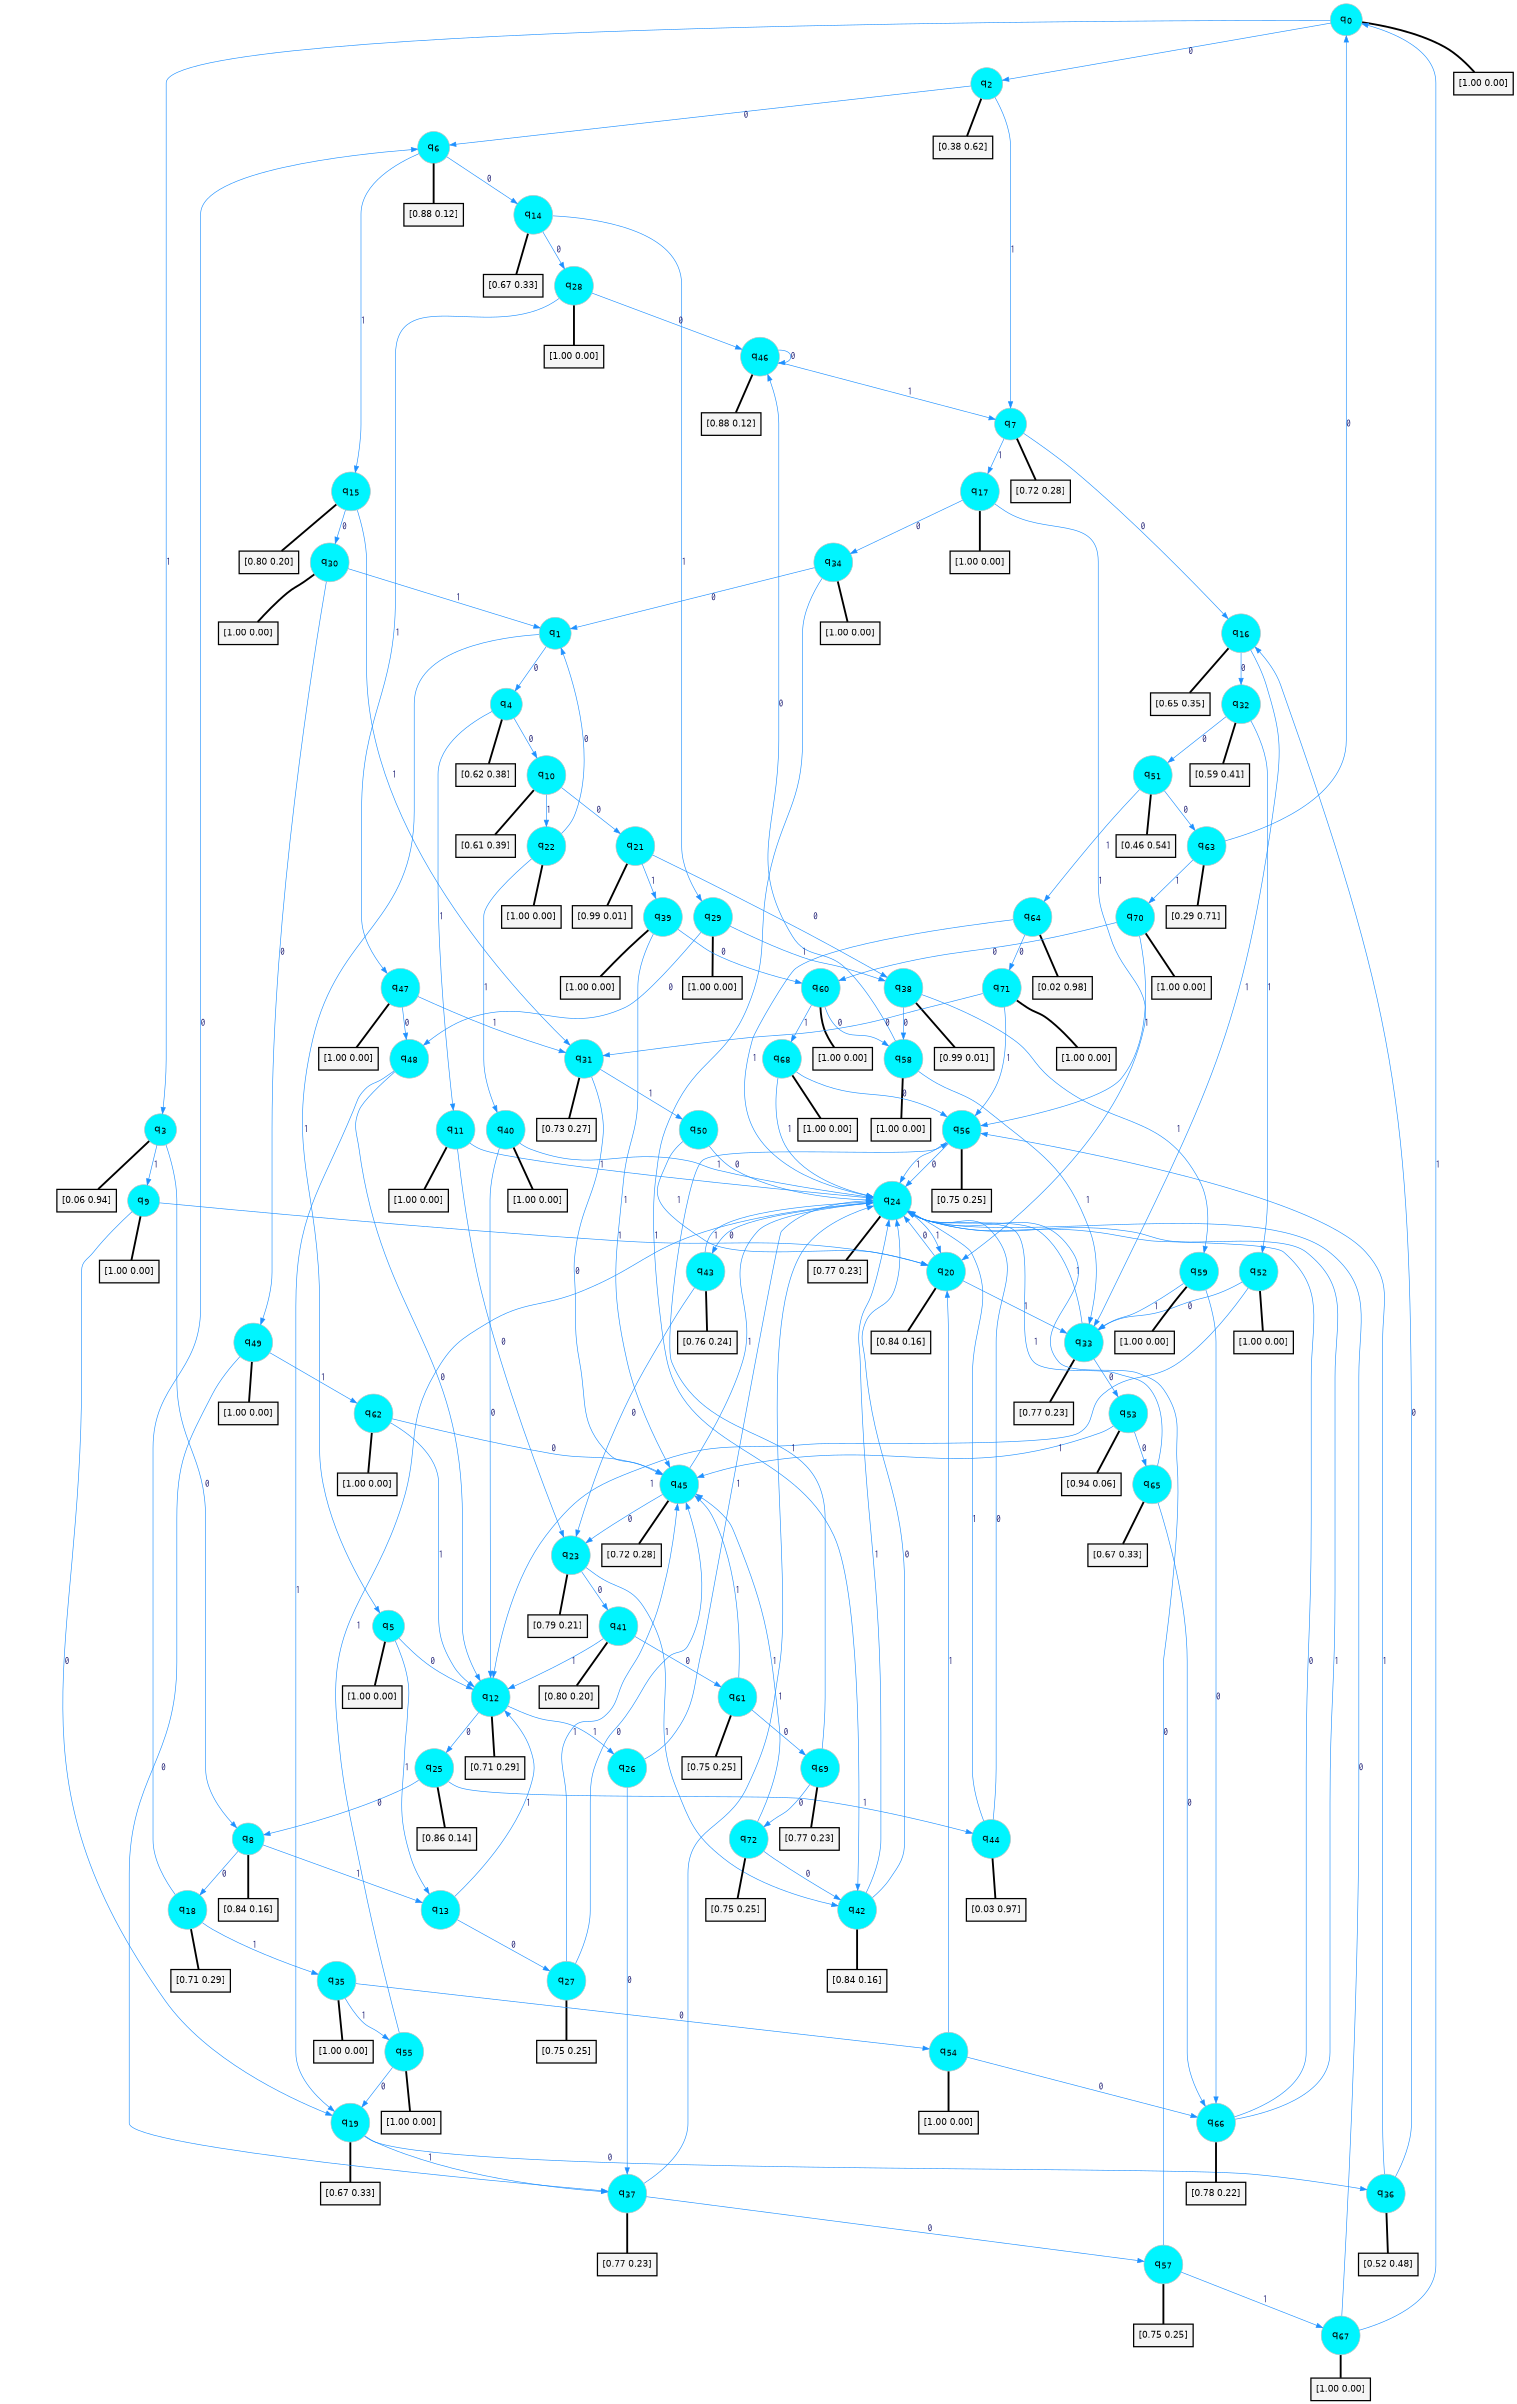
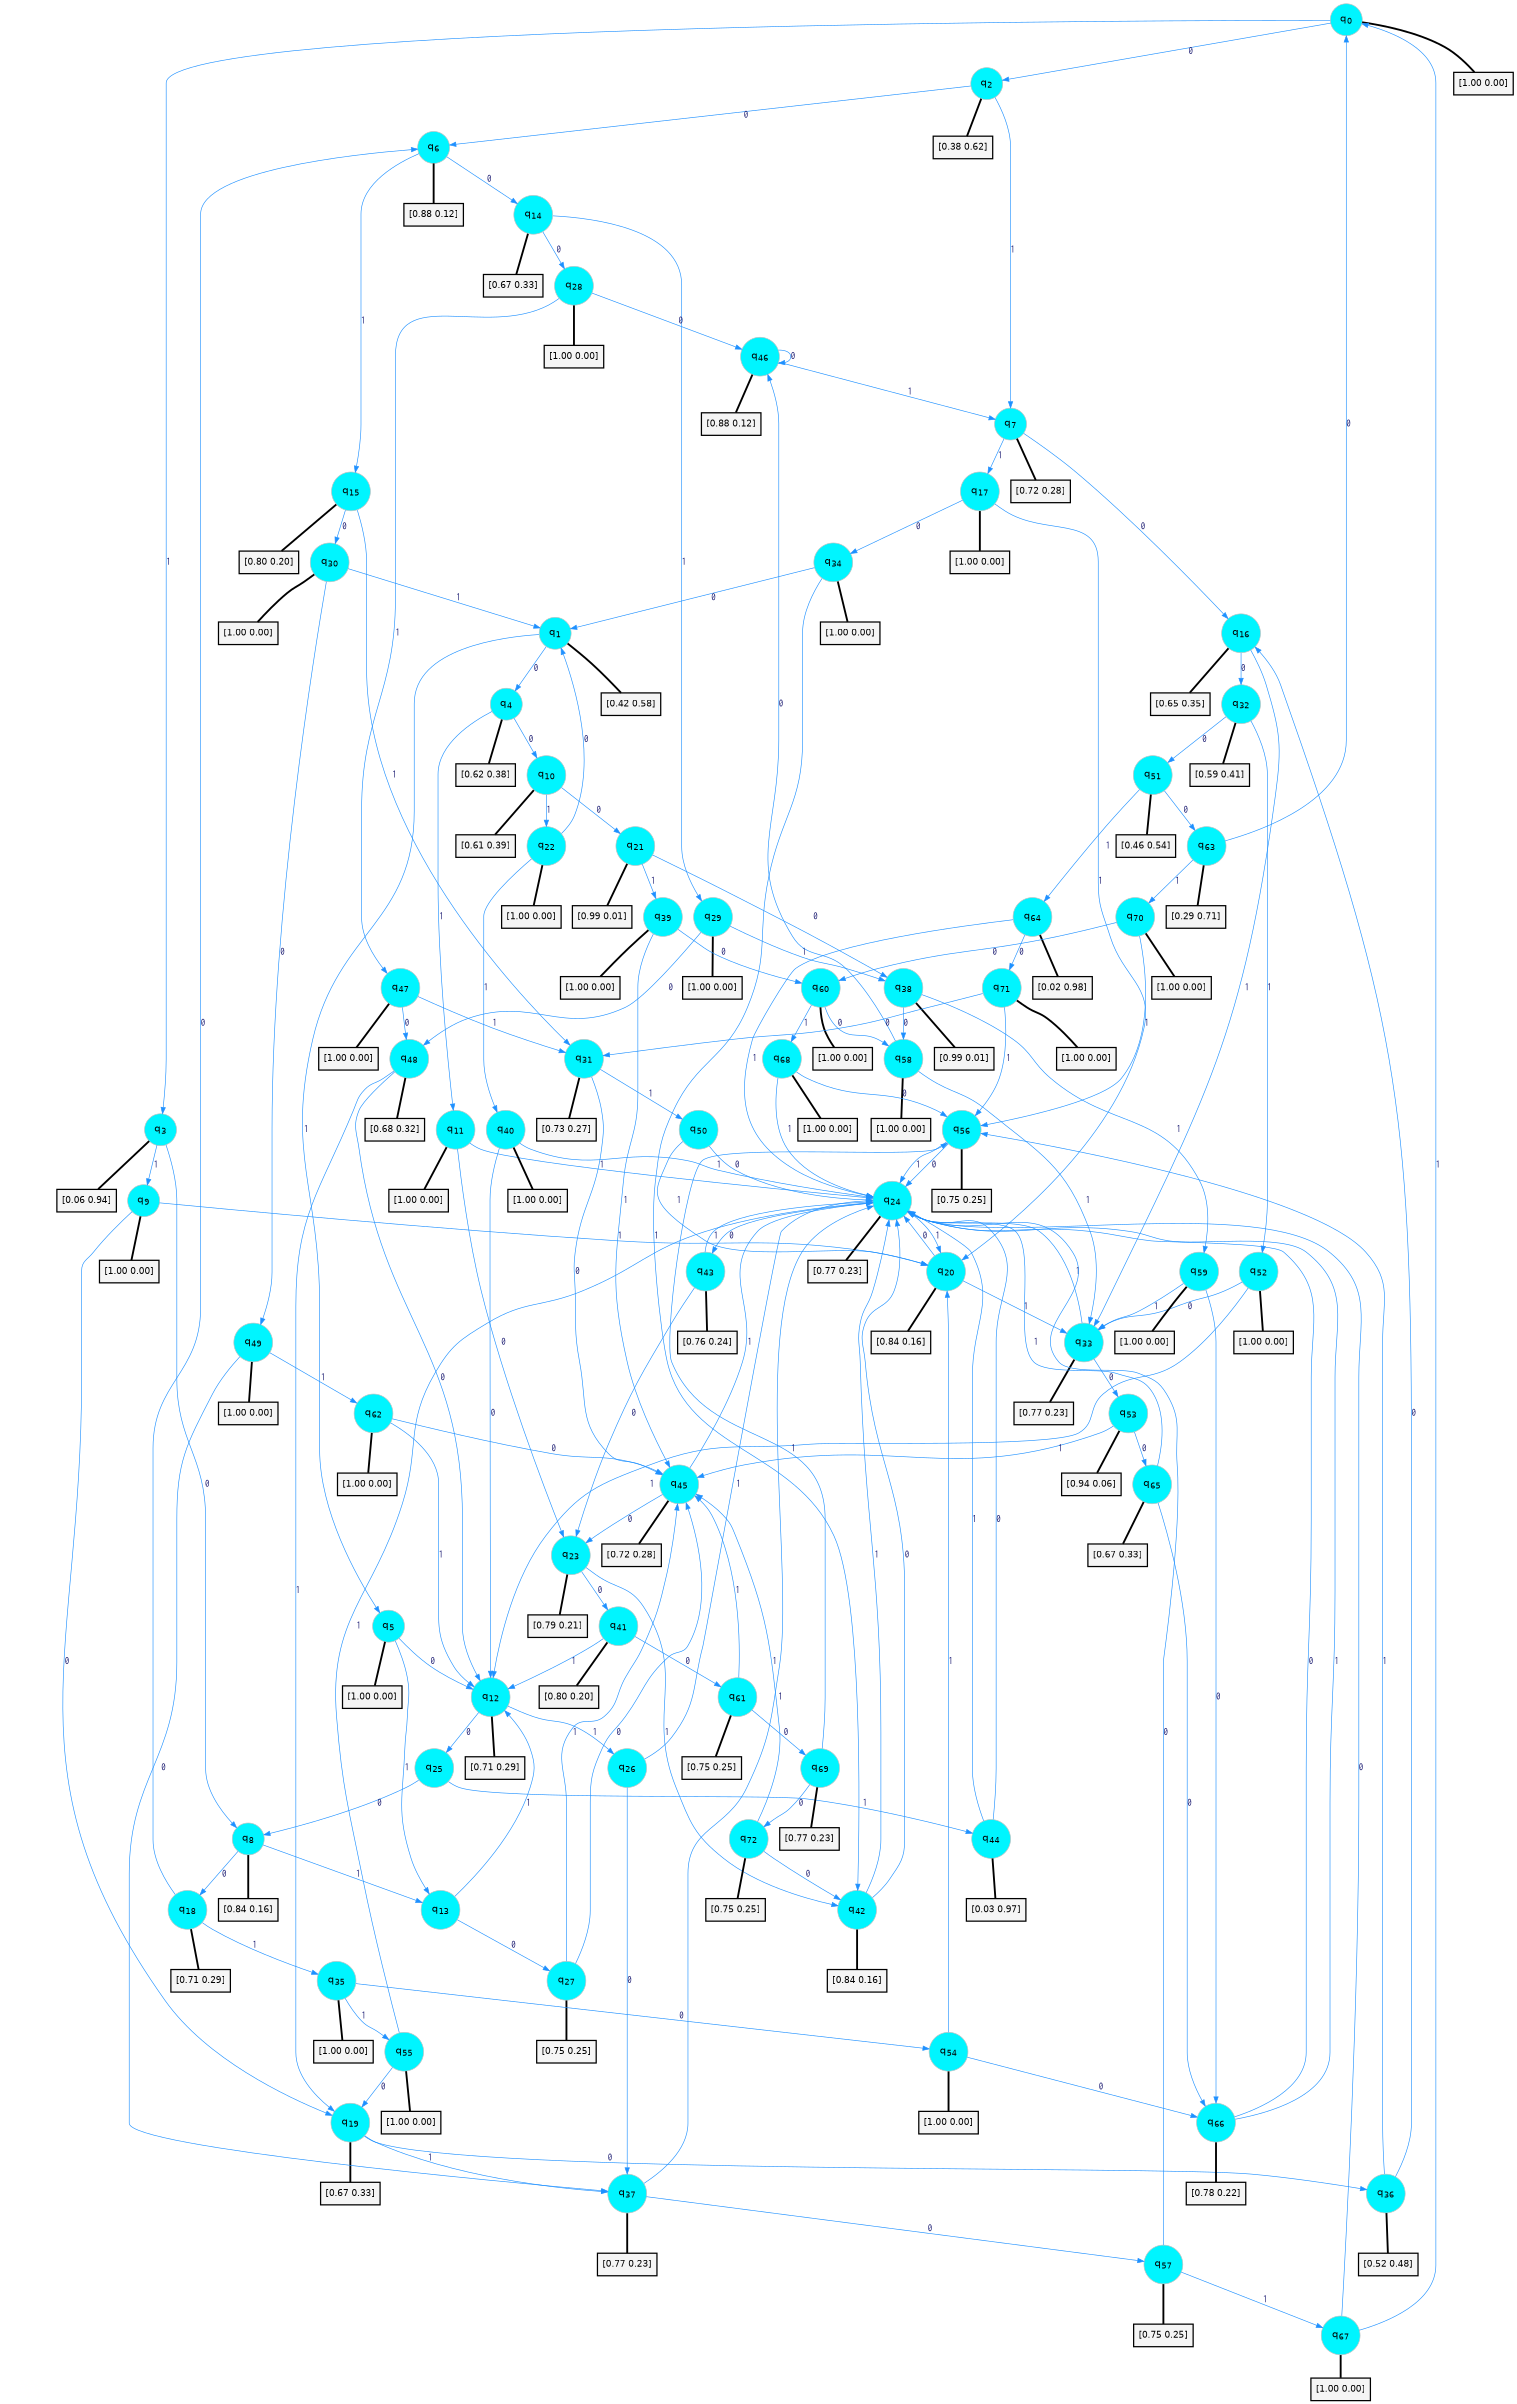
node "[0.42 0.58]": added
node "[0.68 0.32]": added
node "[0.86 0.14]": removed
